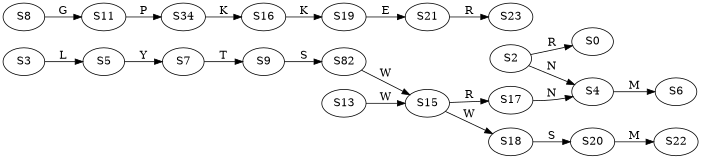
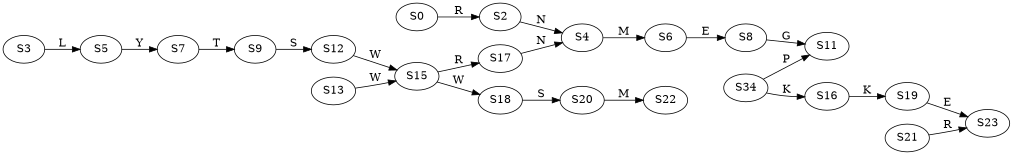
edge "S11" -> "S34": reversed
edge "S19" -> "S21": now "S19" -> "S23"
edge "S6" -> "S8": added, label "E"
edge "S2" -> "S0": reversed
node "S82": label "S82" -> "S12"
